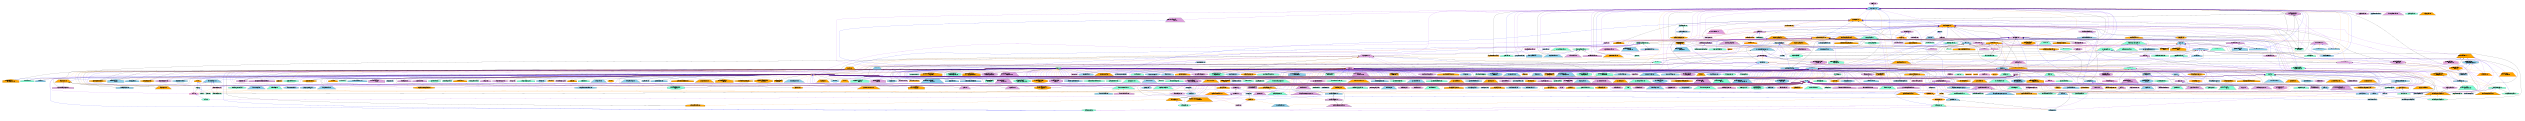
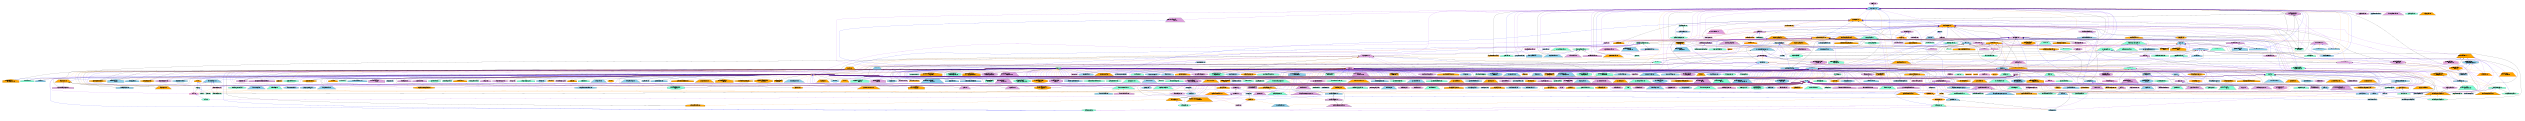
node "parcelport_libfabric.cpp": fillcolor orange -> aquamarine
